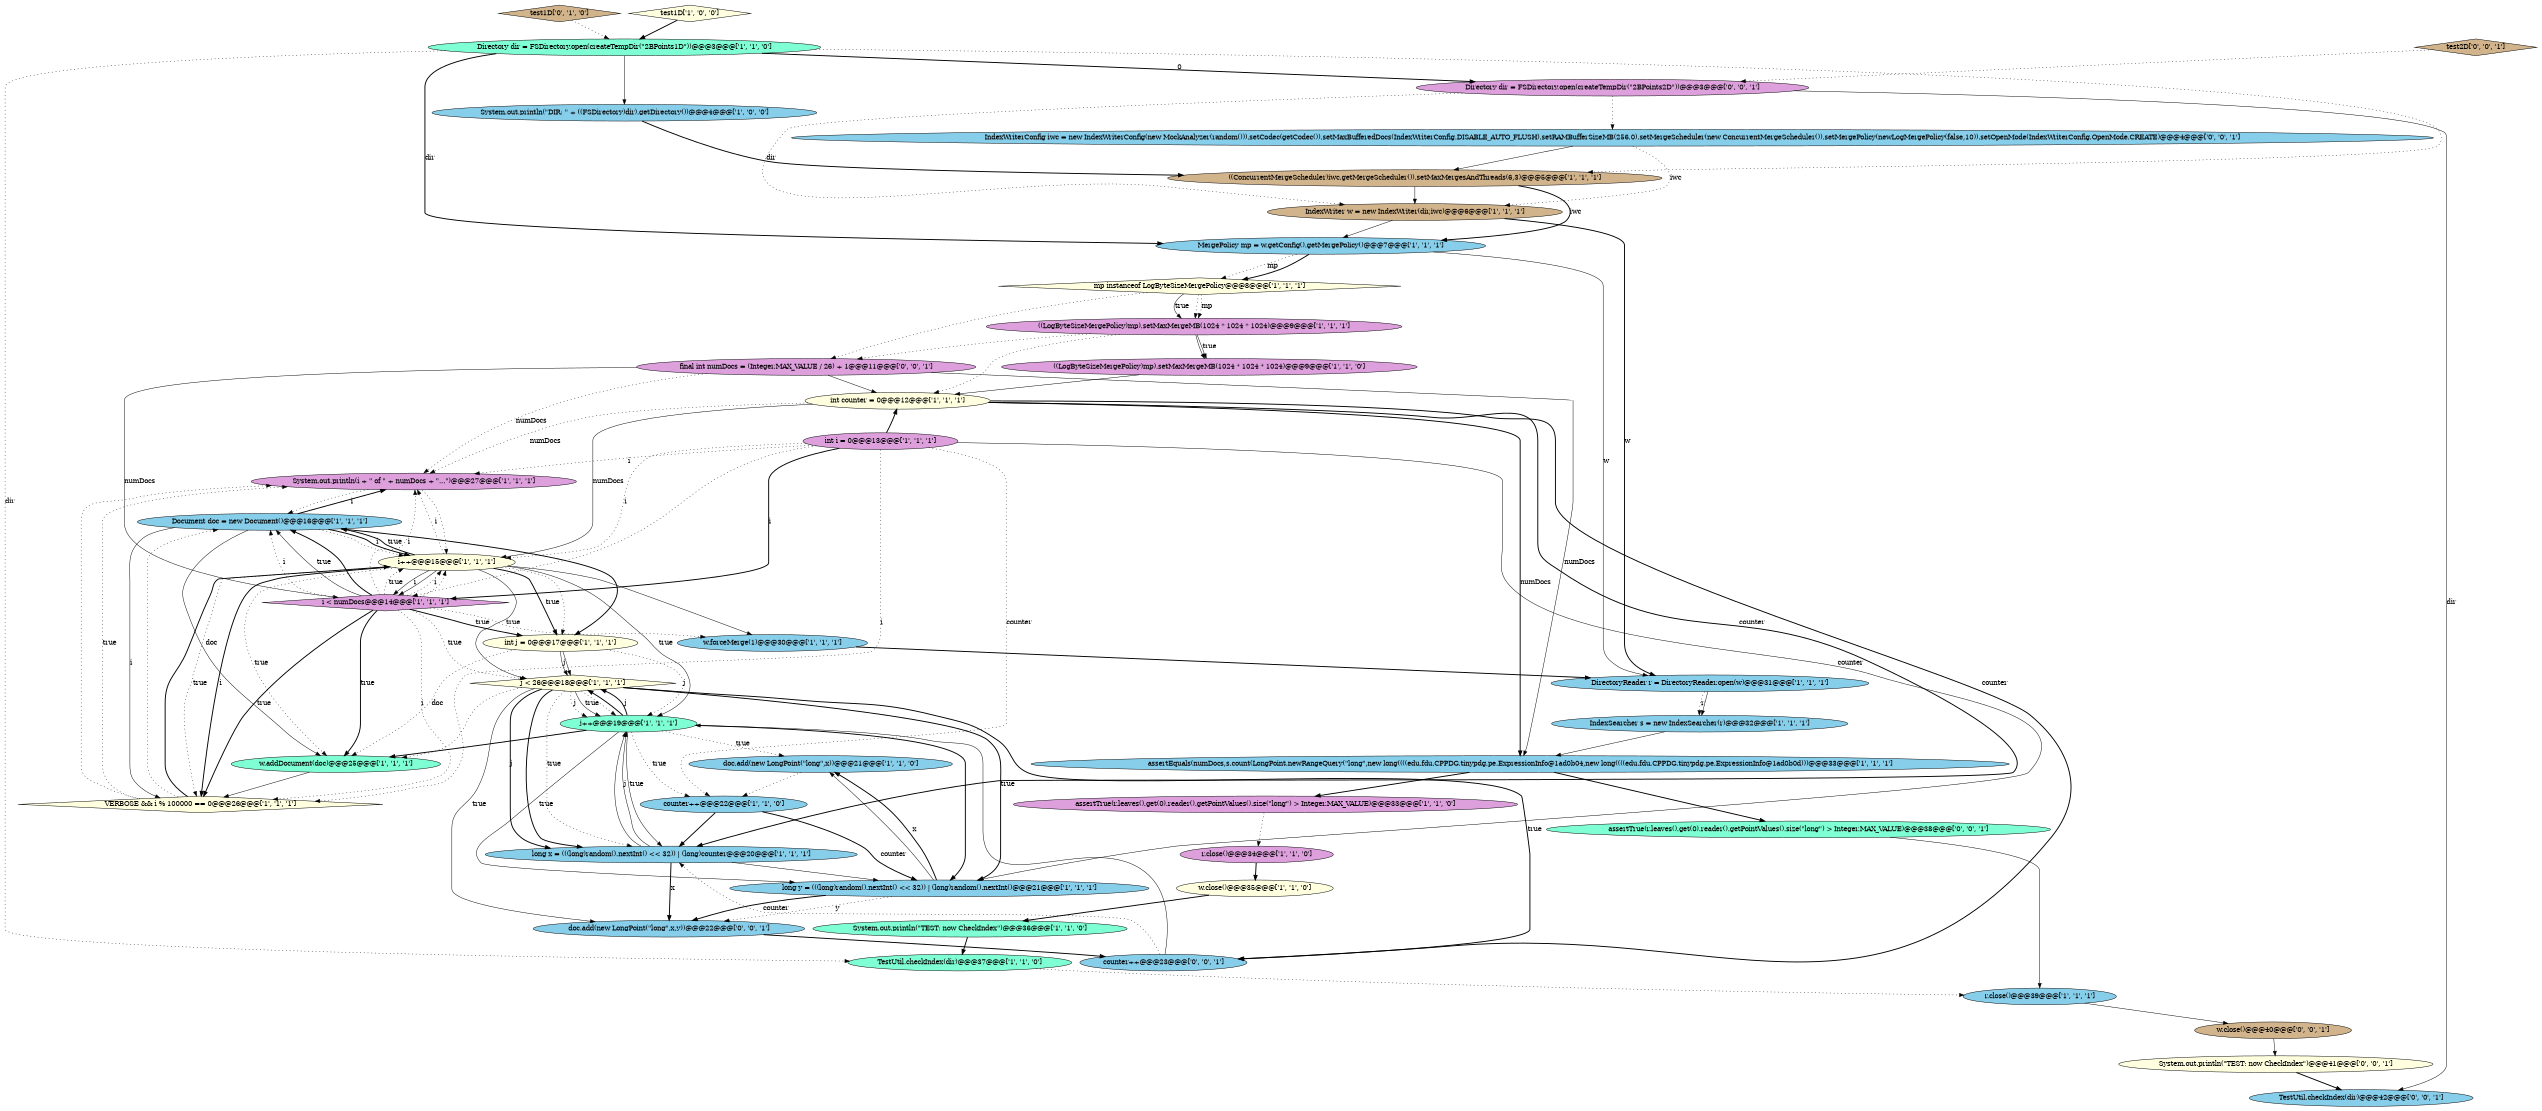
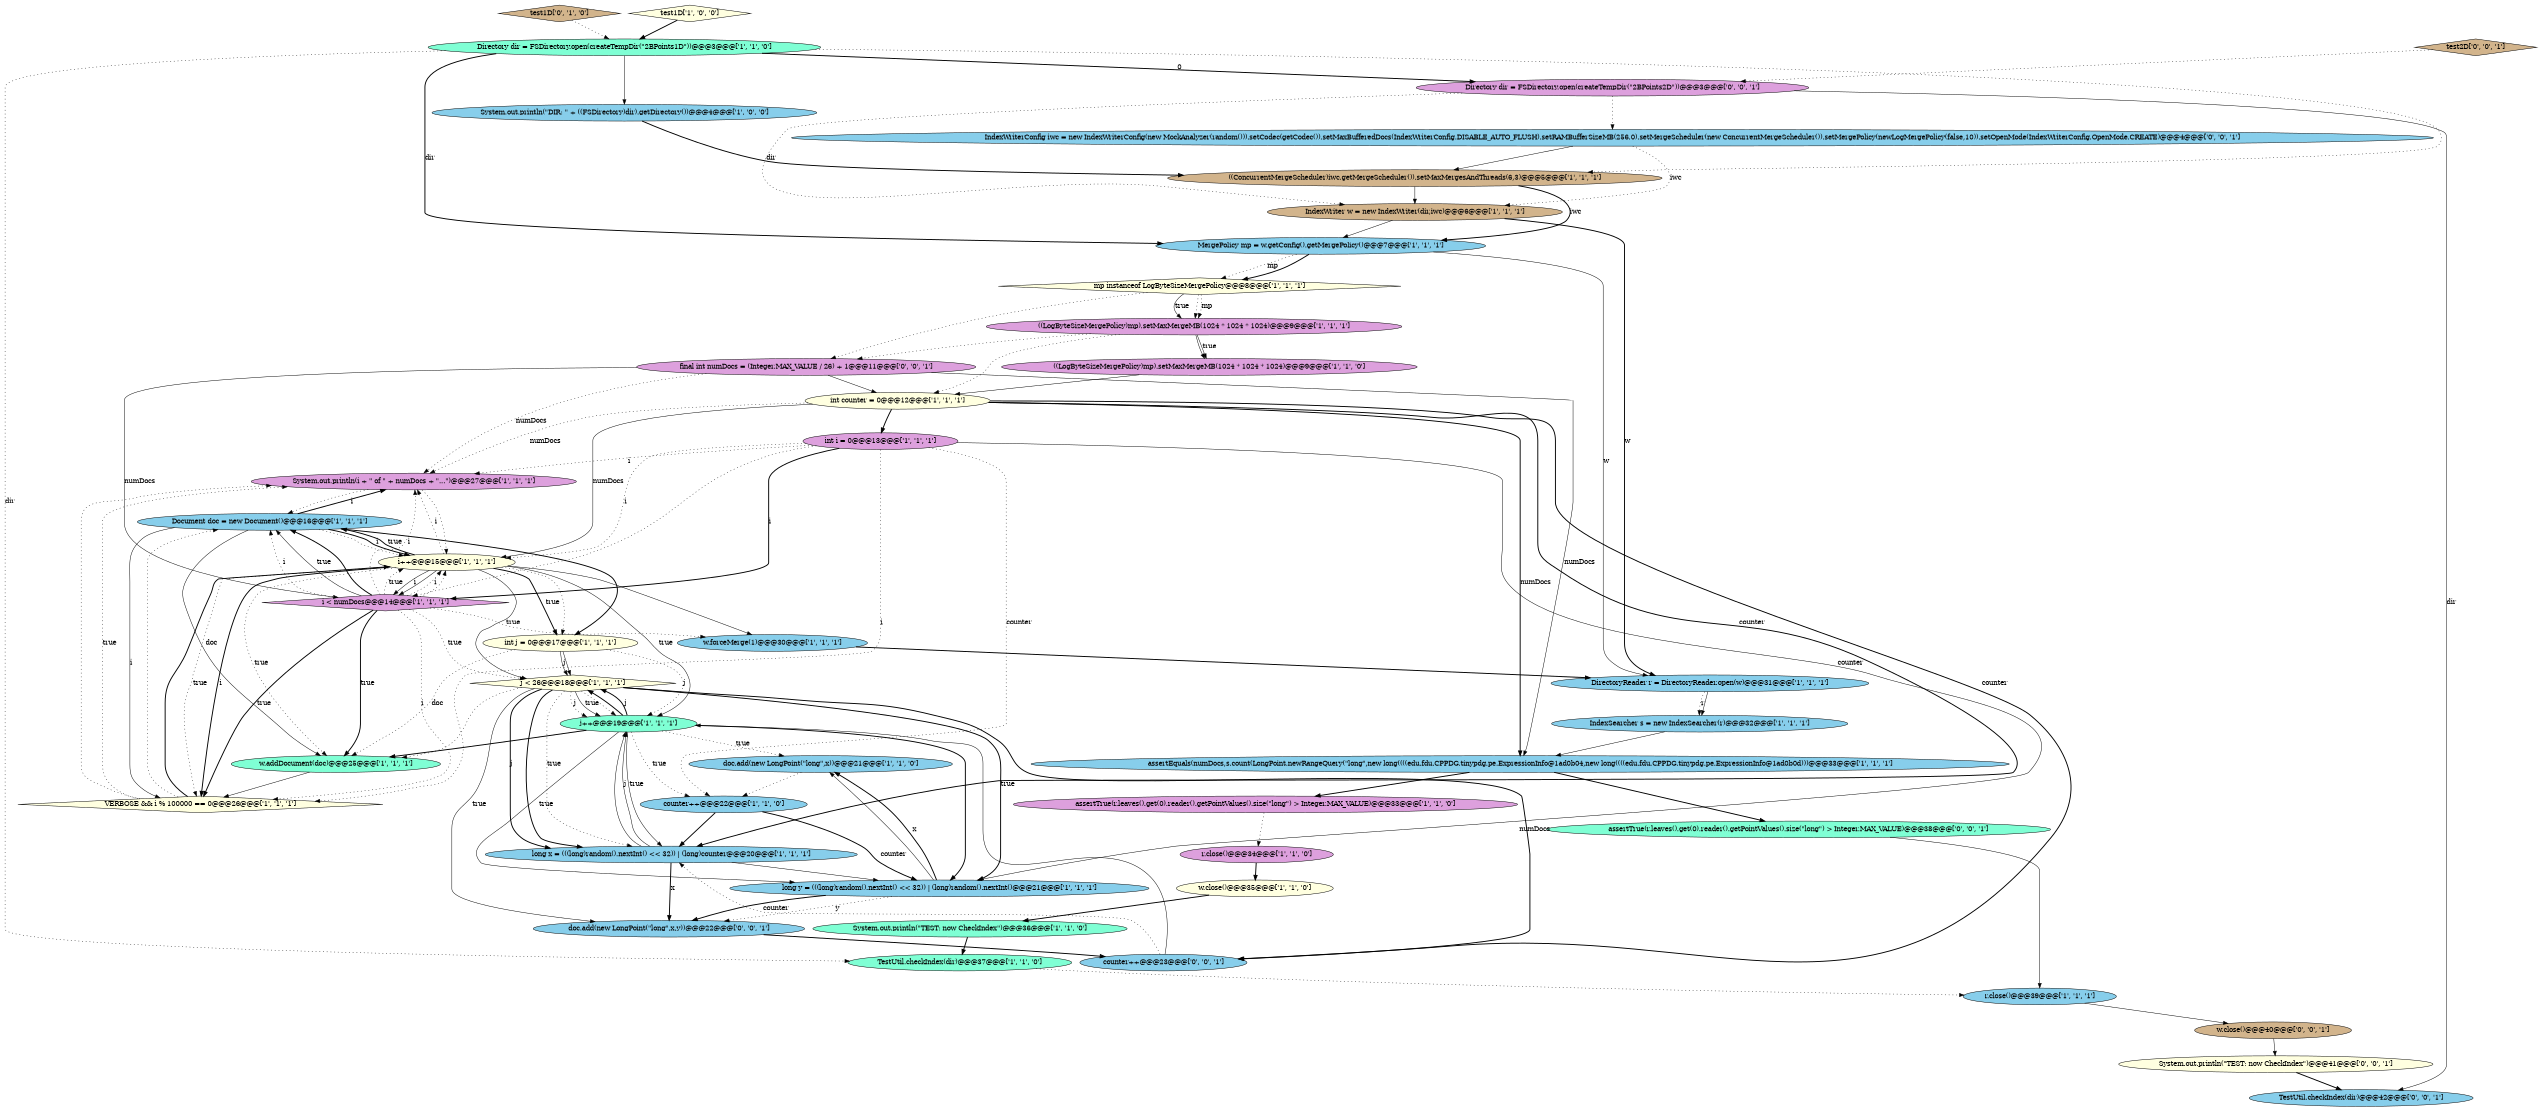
edge "int i = 0@@@13@@@['1', '1', '1']" -> "int counter = 0@@@12@@@['1', '1', '1']": reversed
edge "i < numDocs@@@14@@@['1', '1', '1']" -> "int j = 0@@@17@@@['1', '1', '1']": removed, label "true"
edge "j < 26@@@18@@@['1', '1', '1']" -> "counter++@@@23@@@['0', '0', '1']": label "true" -> "numDocs"
